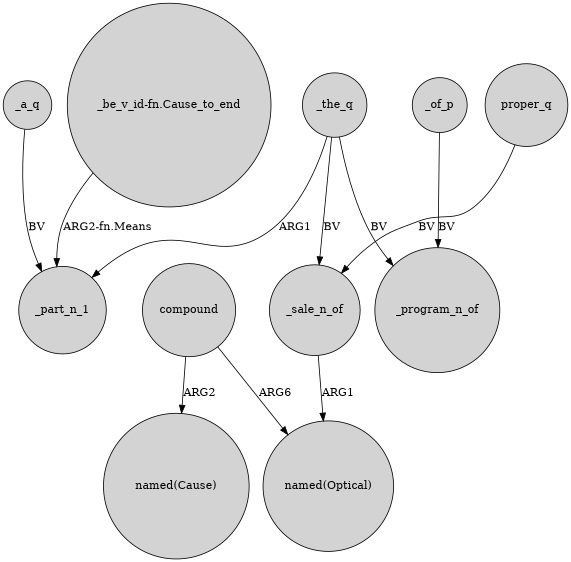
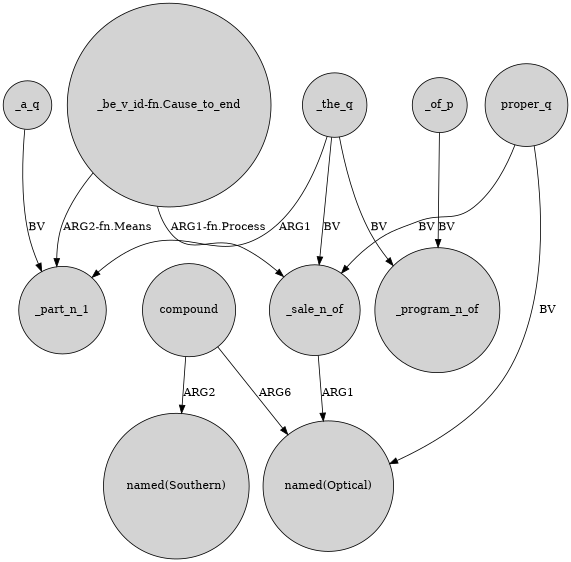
edge "_be_v_id-fn.Cause_to_end" -> "_sale_n_of": added, label "ARG1-fn.Process"
edge "proper_q" -> "named(Optical)": added, label "BV"
node "named(Cause)": label "named(Cause)" -> "named(Southern)"
